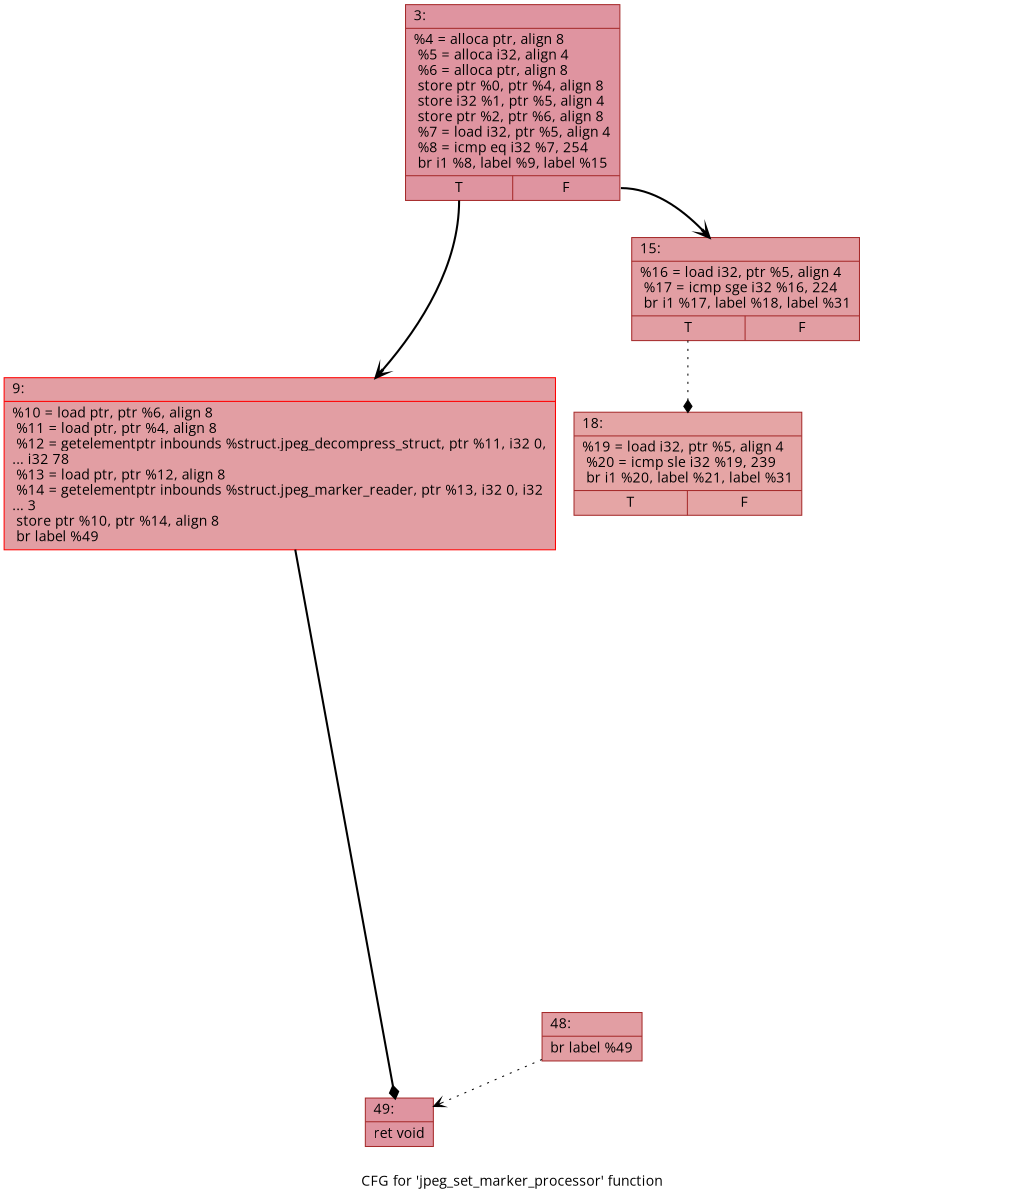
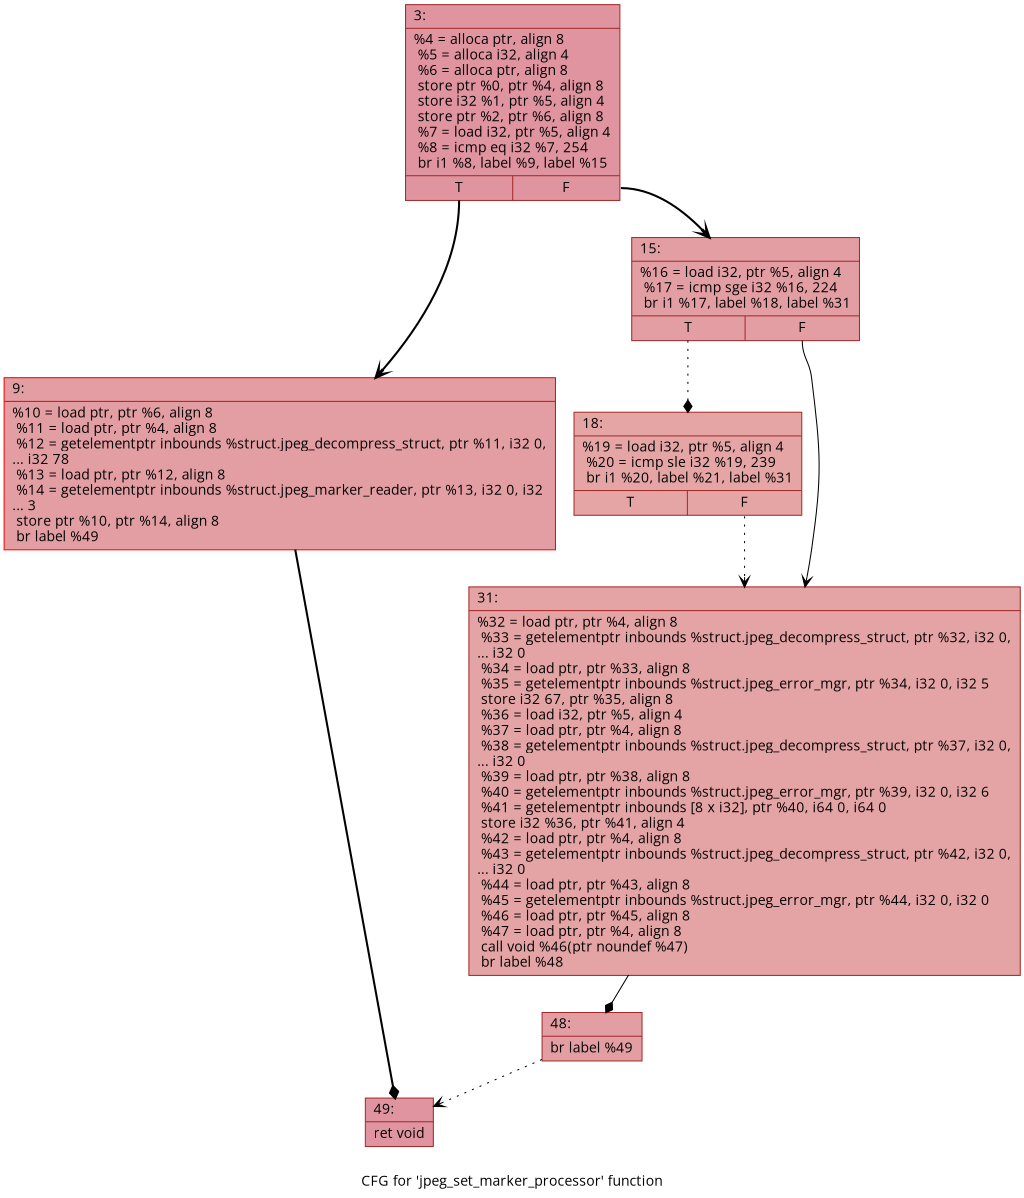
node "31:": added
